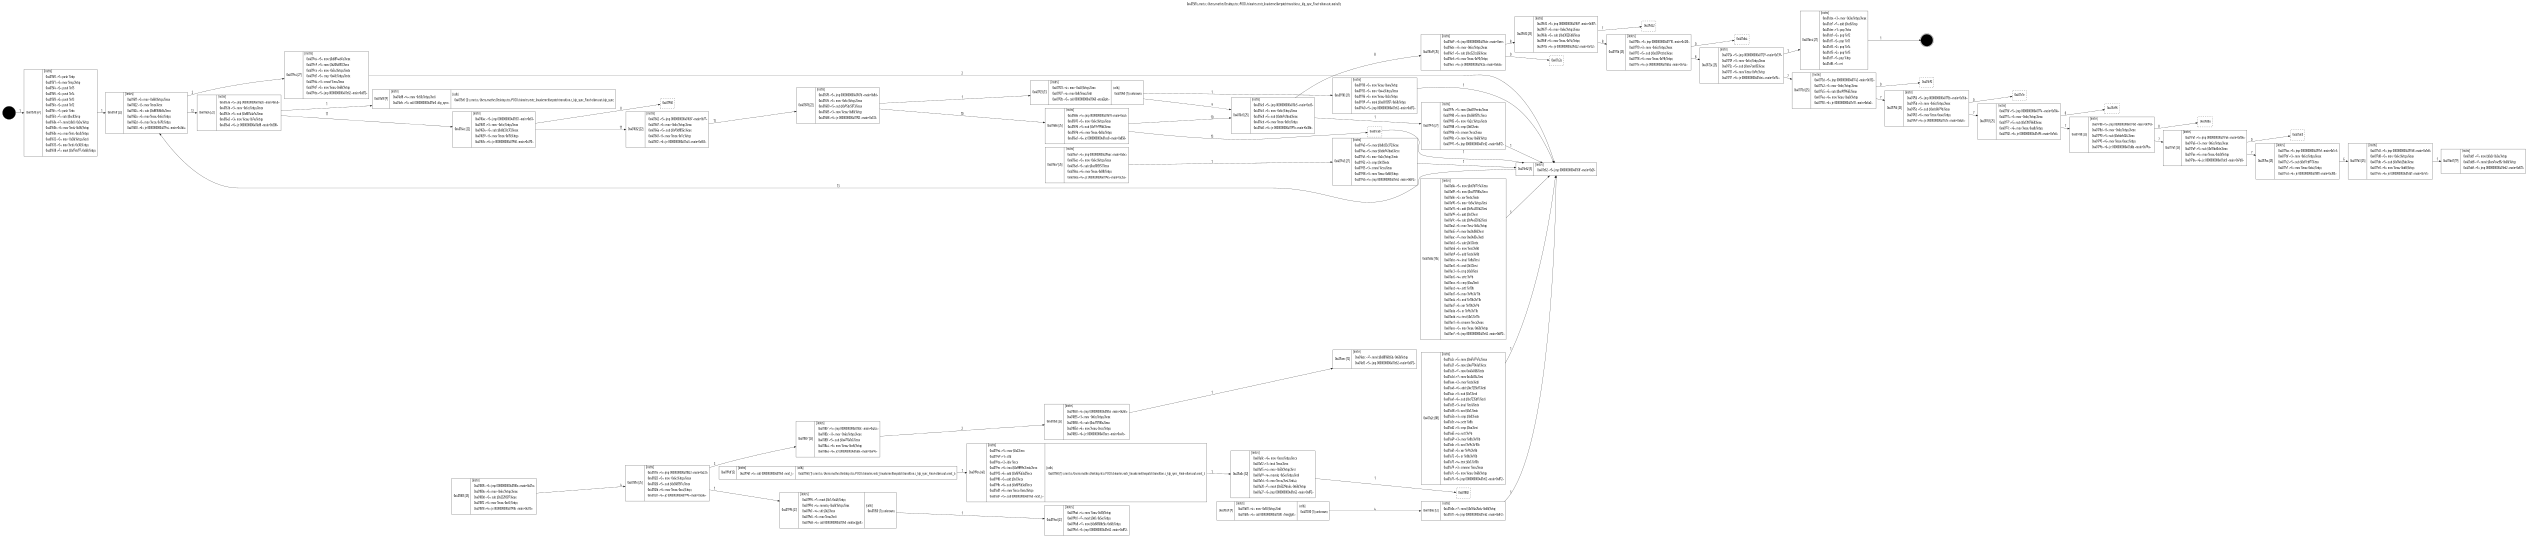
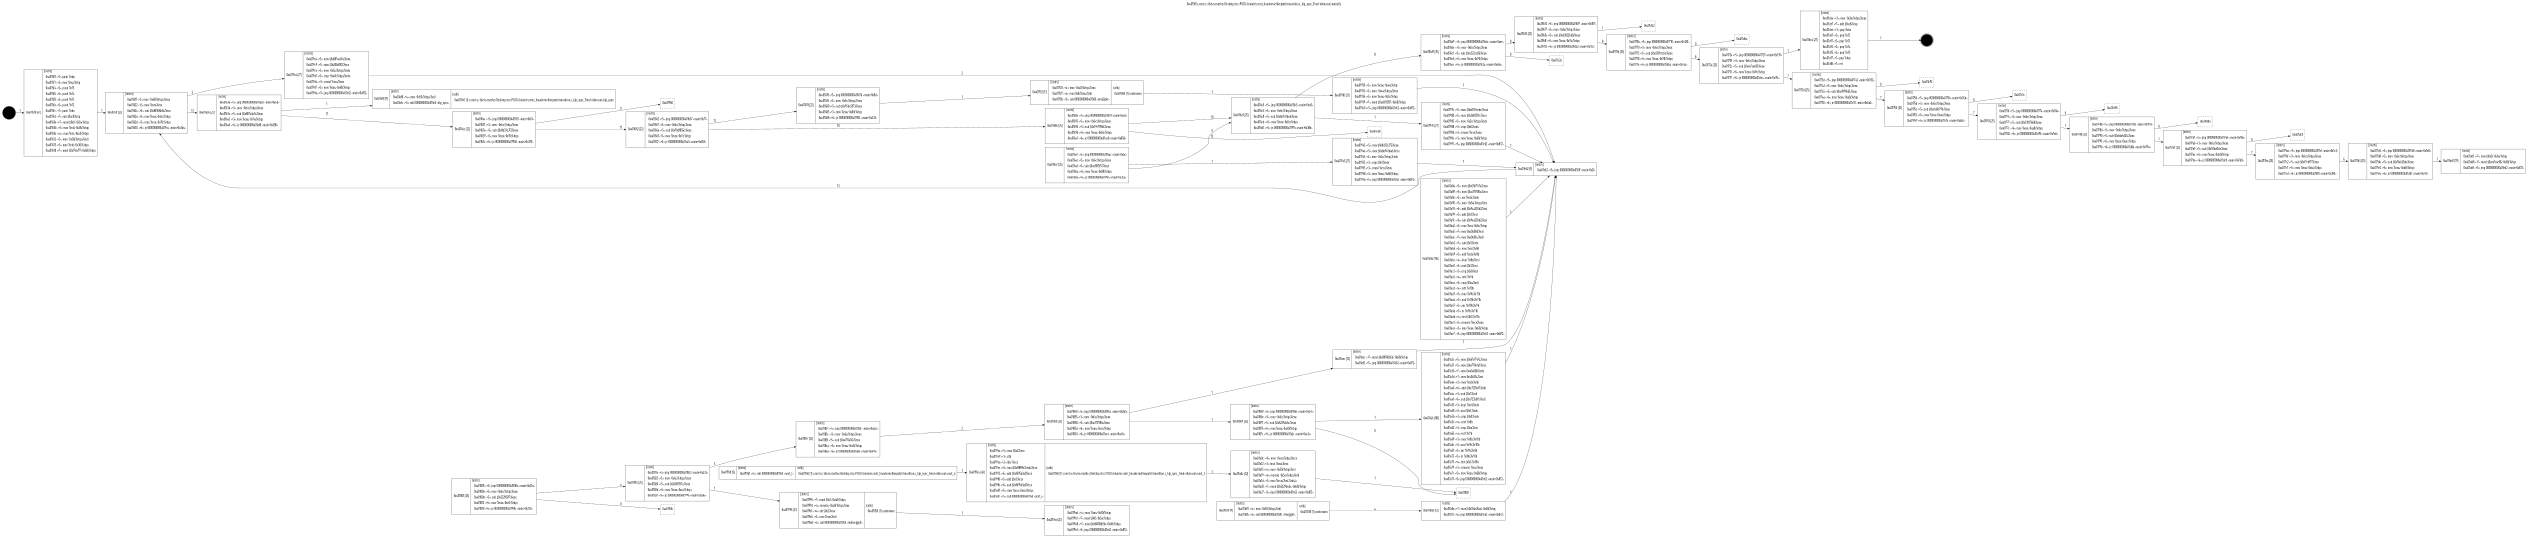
edge "0x401923 [13]" -> "0x4016c0 [25]": now "0x4016a7 [25]" -> "0x4016c0 [25]"
edge "0x401678 [22]" -> "0x40168e [25]": now "0x401662 [22]" -> "0x40168e [25]"
edge "0x401e48" -> "0x401e62 [5]": now "0x401aec [12]" -> "0x401e62 [5]"
node "0x401869 [25]": added
node "0x40190b": added
